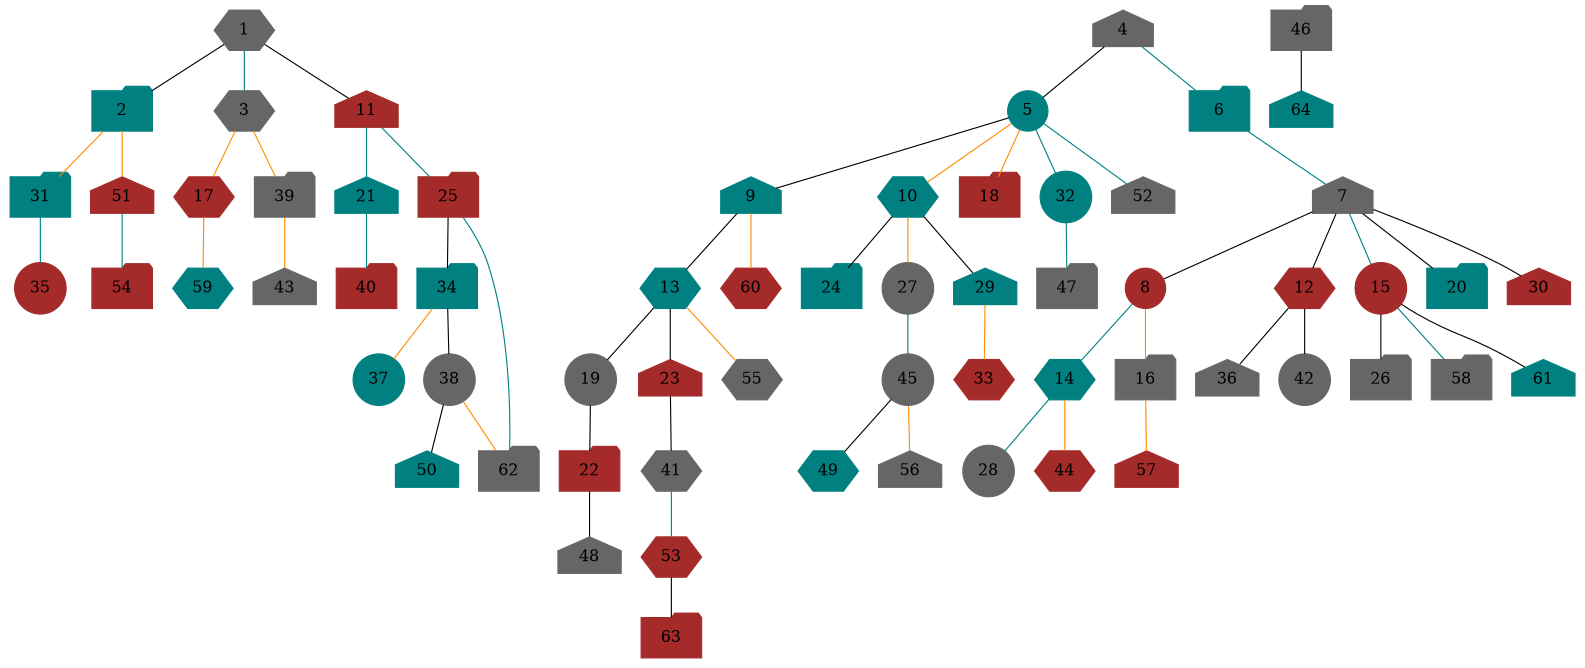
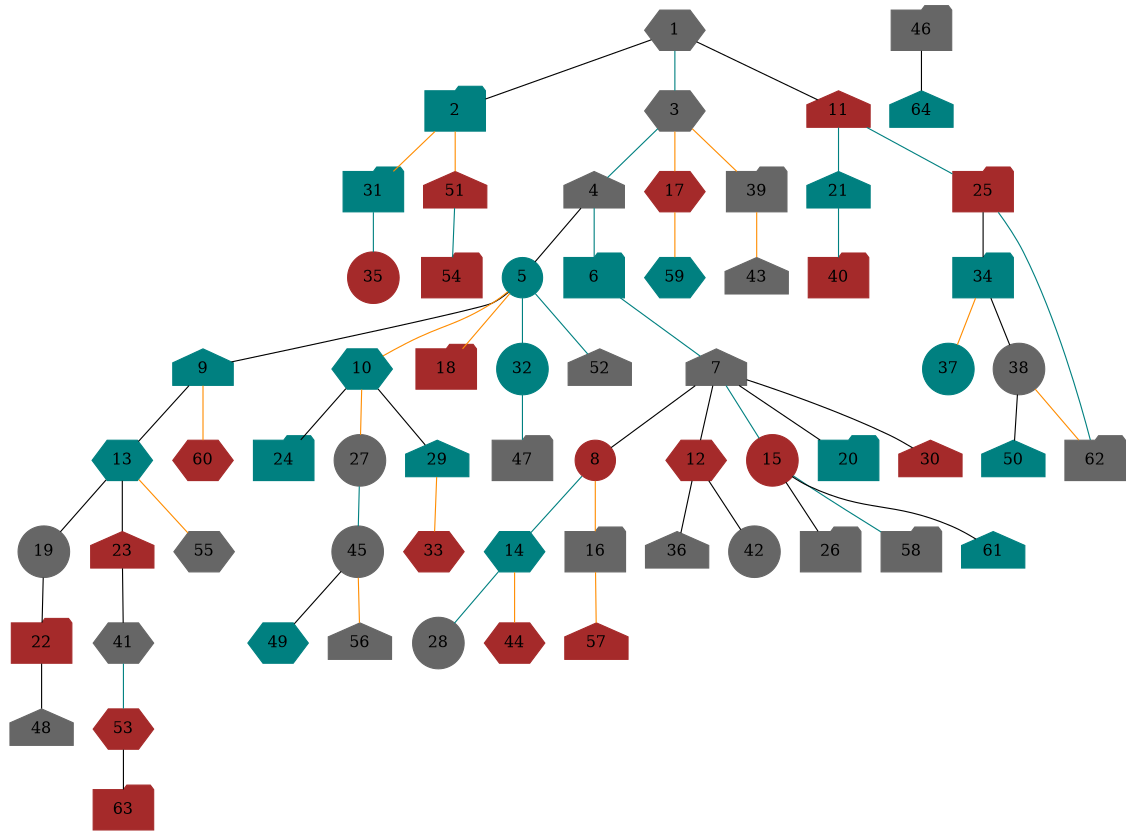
edge "3" -- "4": added
